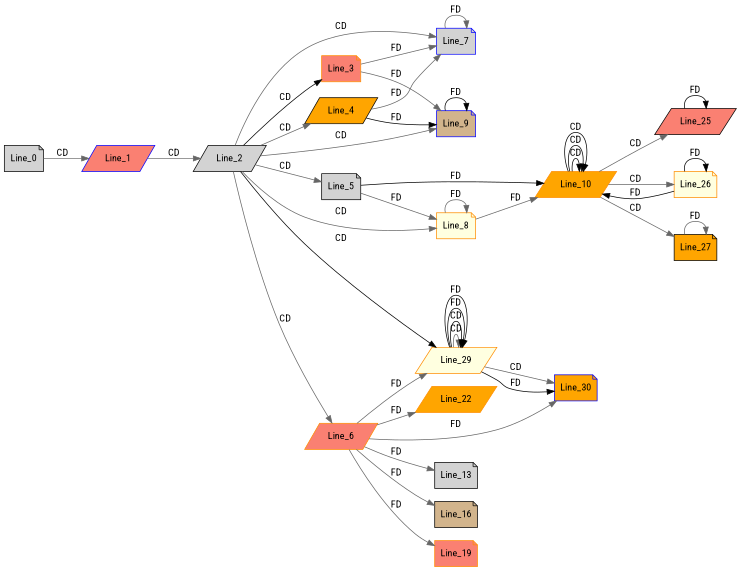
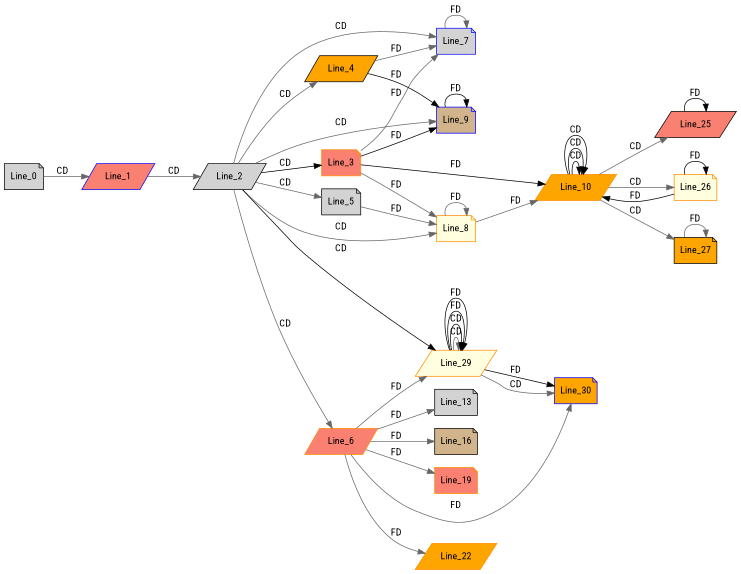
edge "Line_3" -> "Line_9": color gray40 -> black
edge "Line_5" -> "Line_10": now "Line_3" -> "Line_10"
edge "Line_3" -> "Line_8": added, label "FD"
